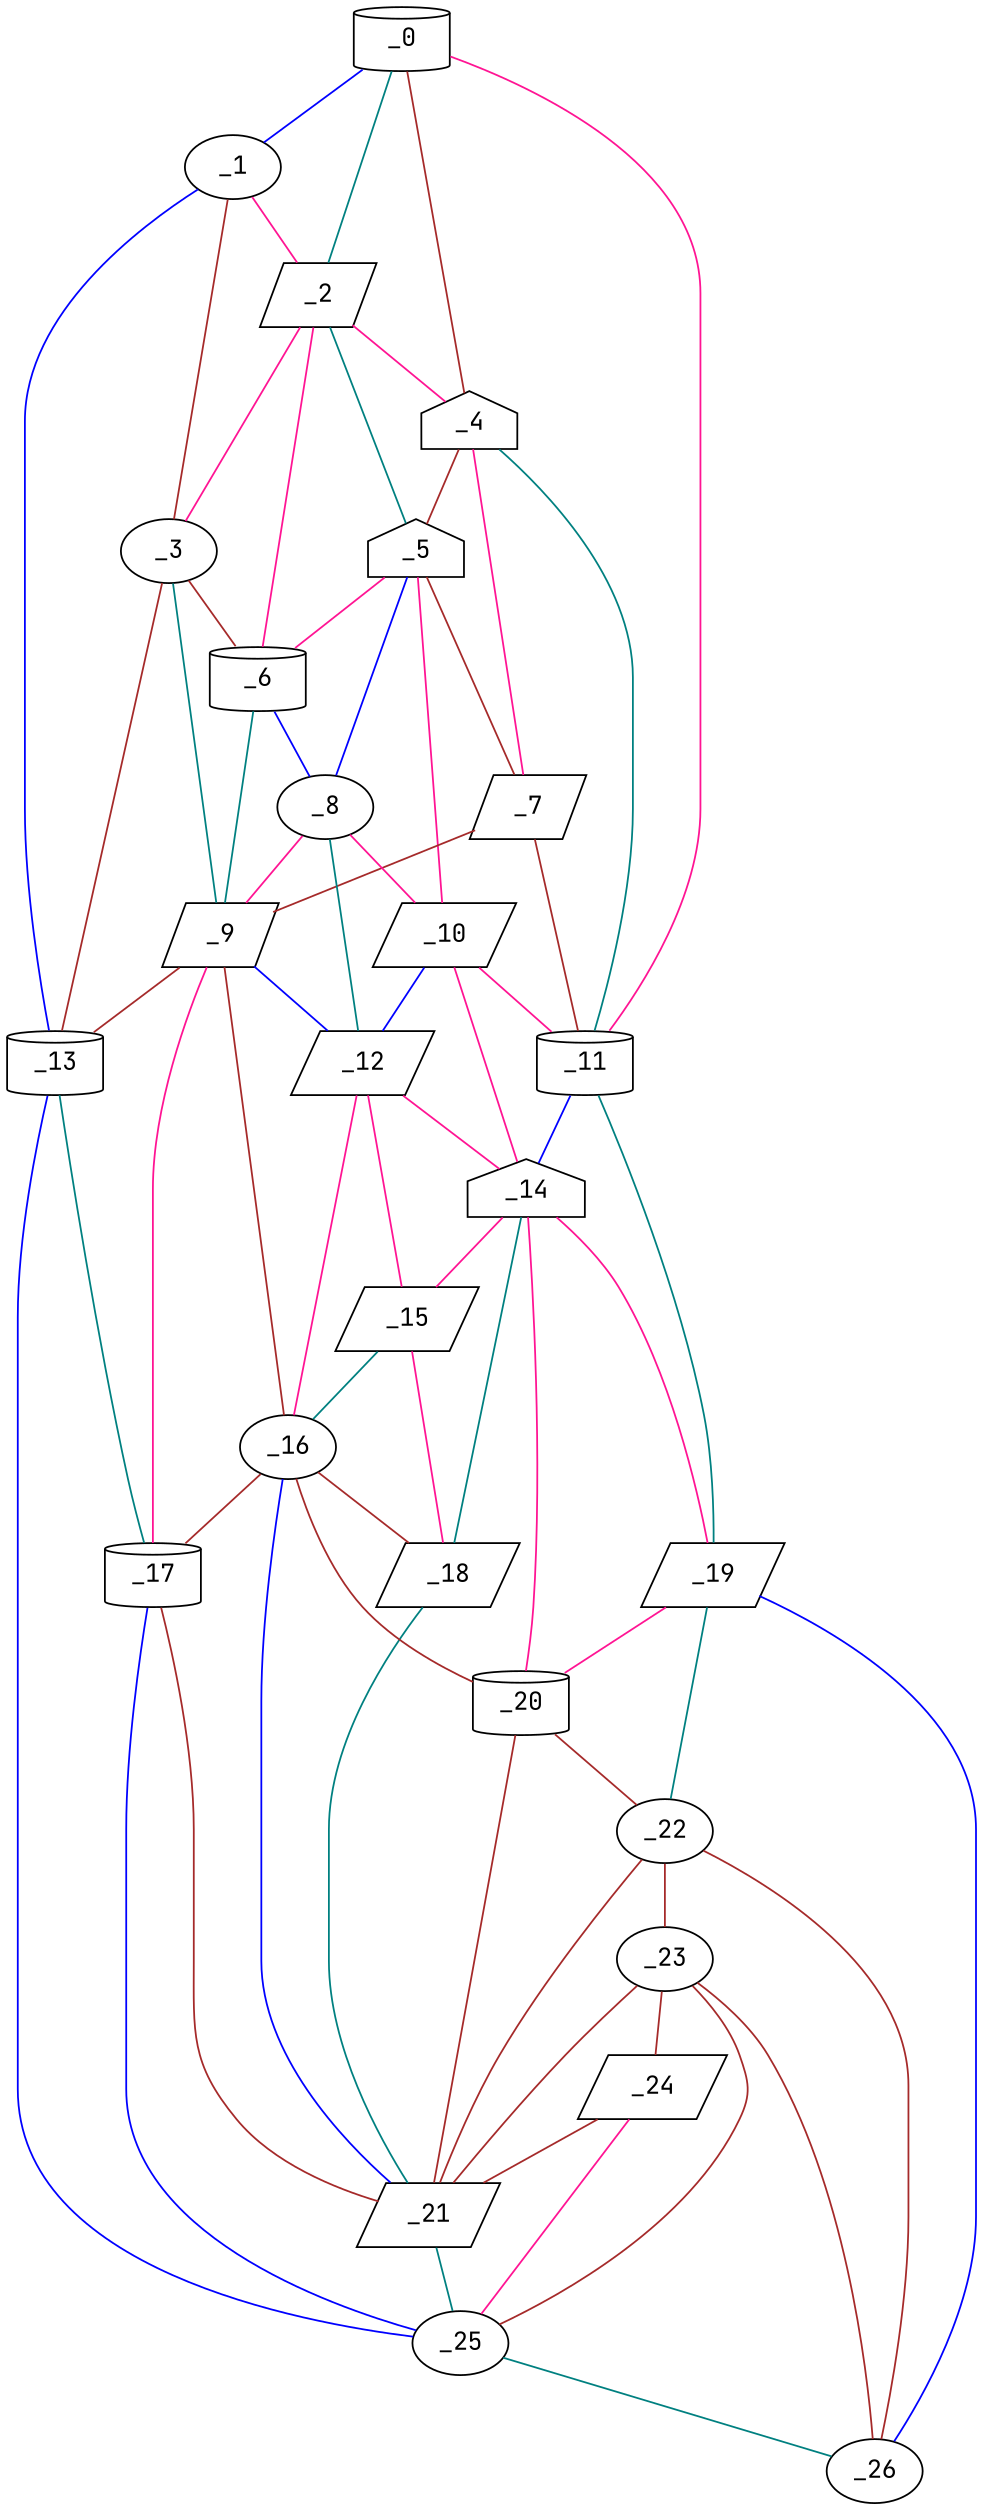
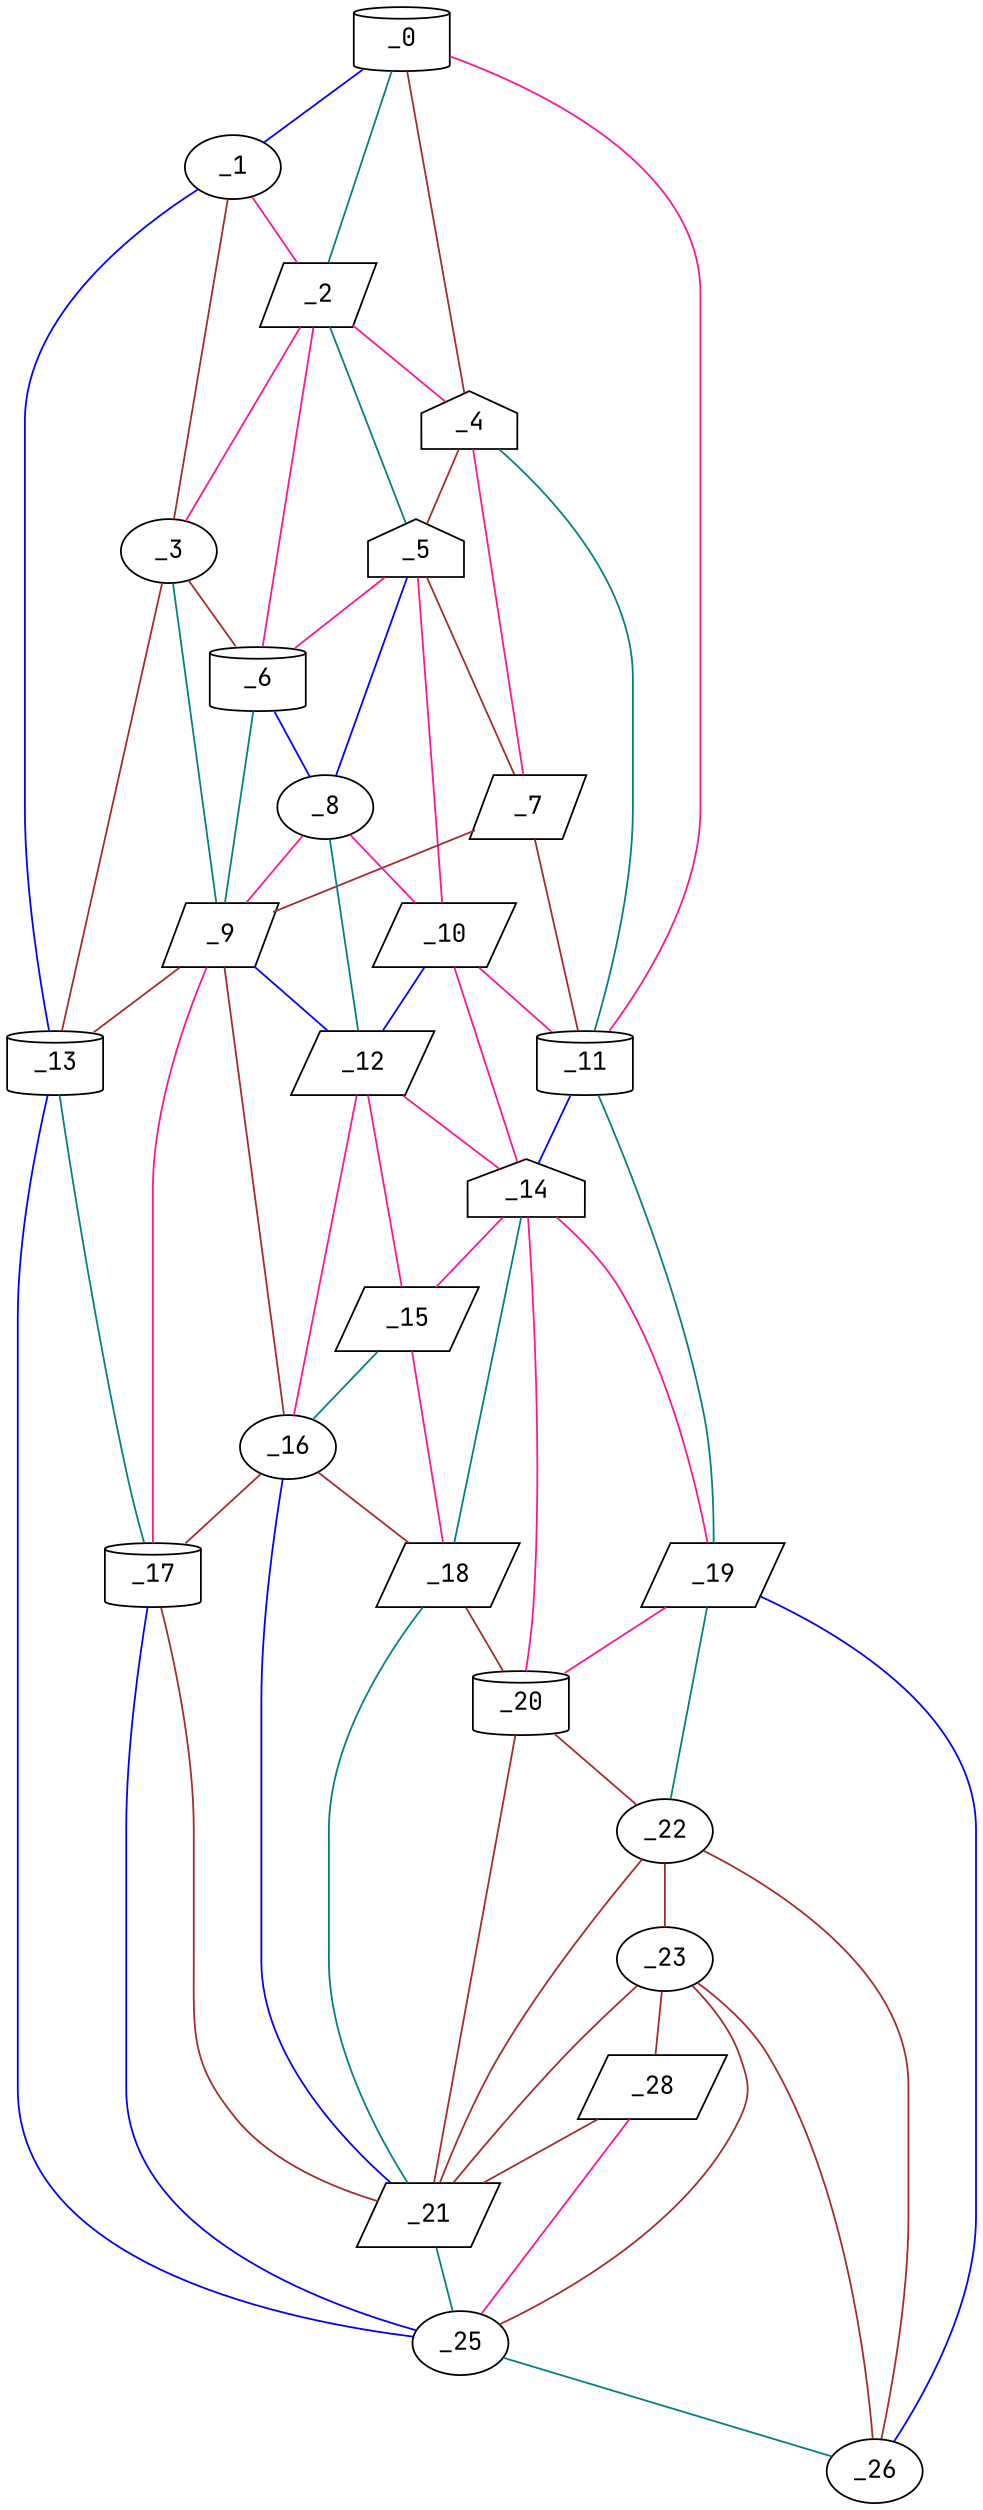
edge "_16" -- "_20": now "_18" -- "_20"
node "_24": label "_24" -> "_28"
